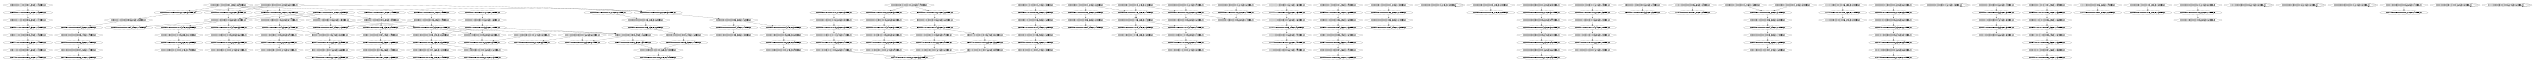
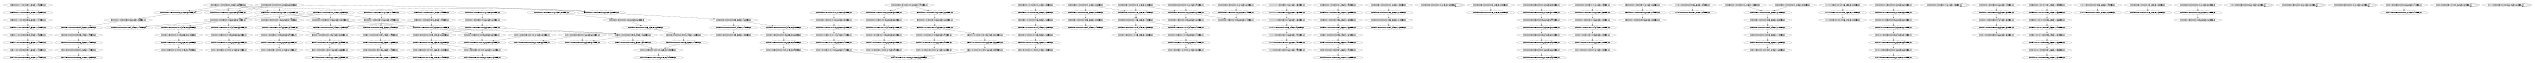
node "00000000001100000001_1-21_COV:28_LEN:20": added
